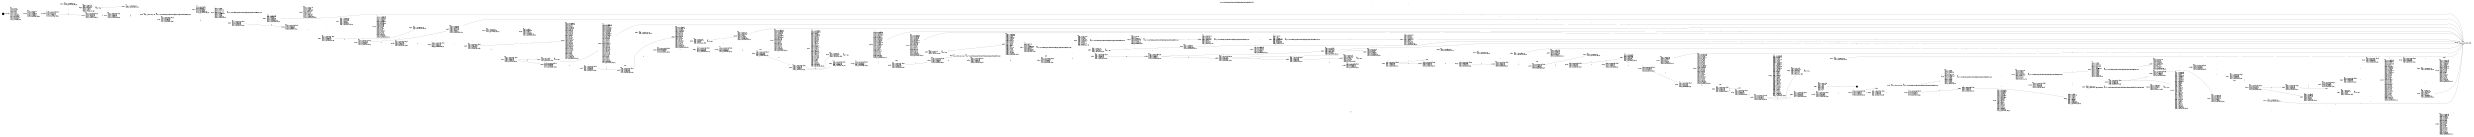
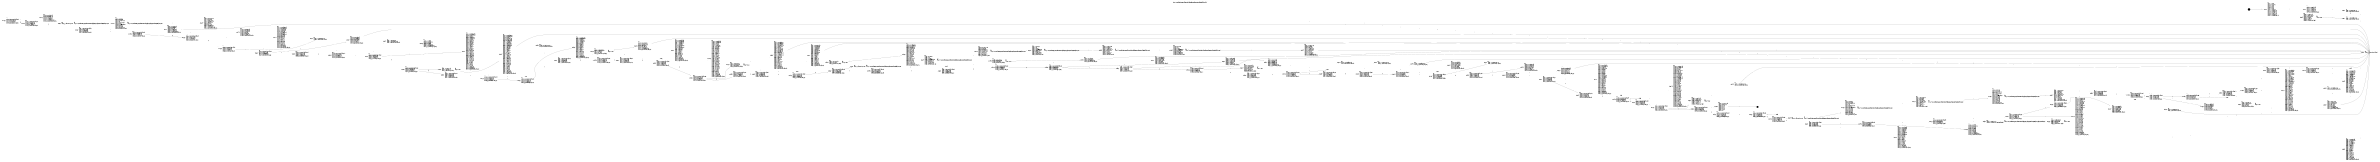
node "0x4017aa [28]": removed
